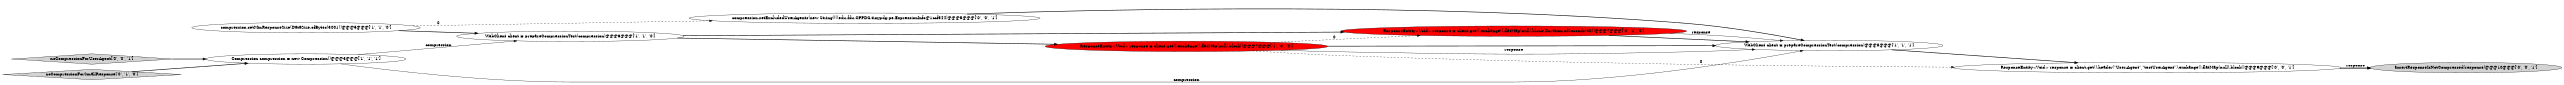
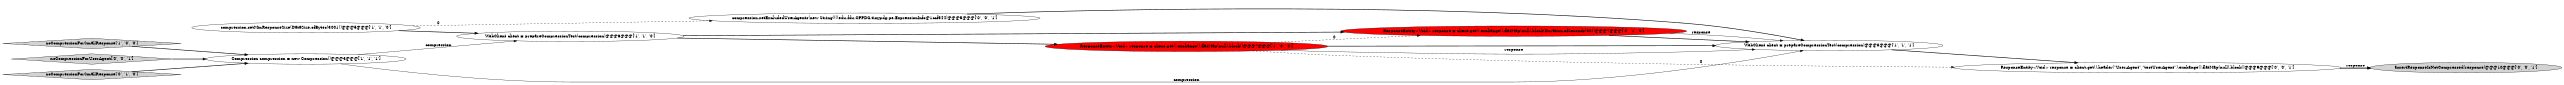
node "noCompressionForSmallResponse['1', '0', '0']": added
